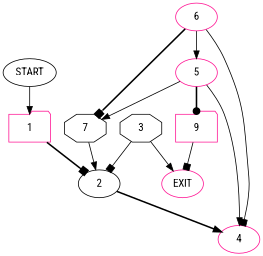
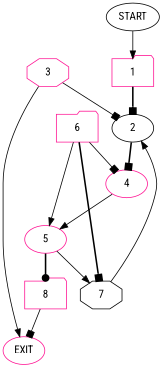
node "6": shape ellipse -> folder
node "3": color black -> deeppink
node "9": label "9" -> "8"
edge "5" -> "4": reversed
edge "2" -> "4": arrowhead normal -> box
